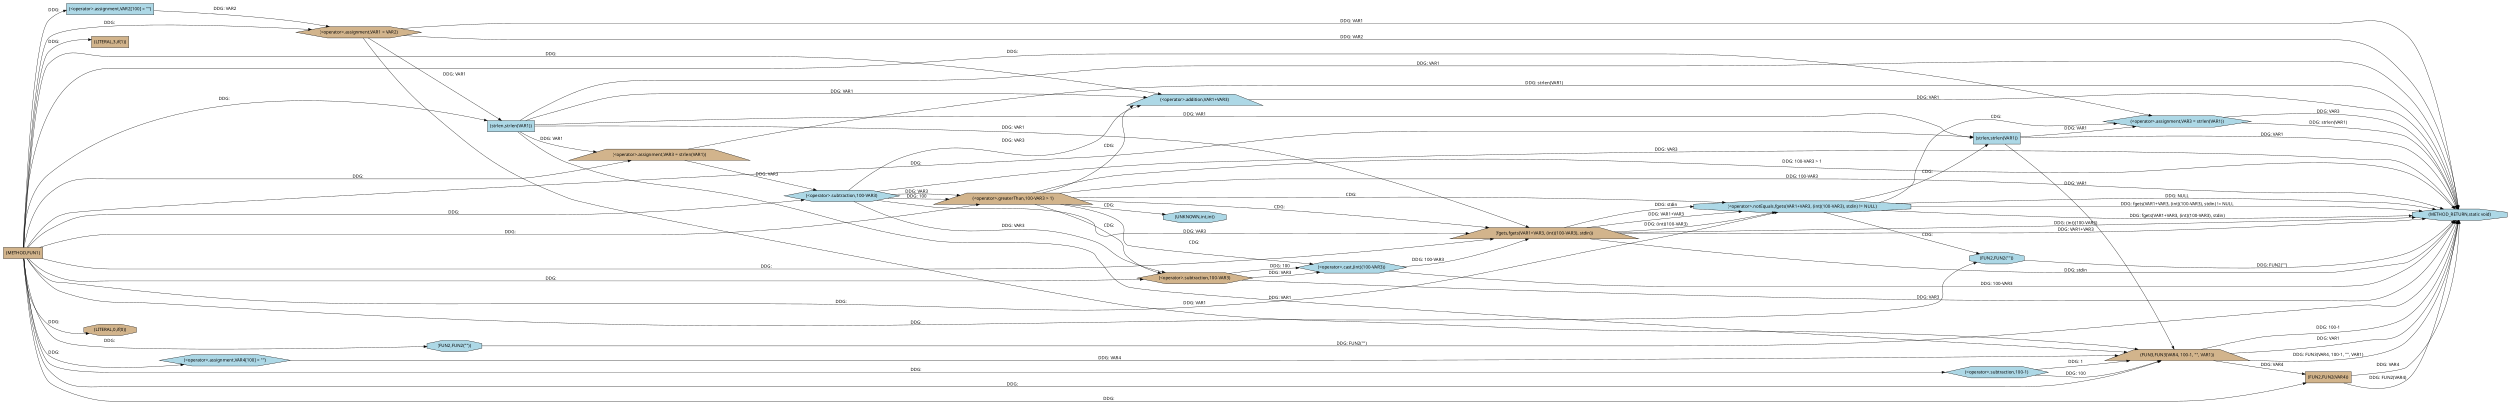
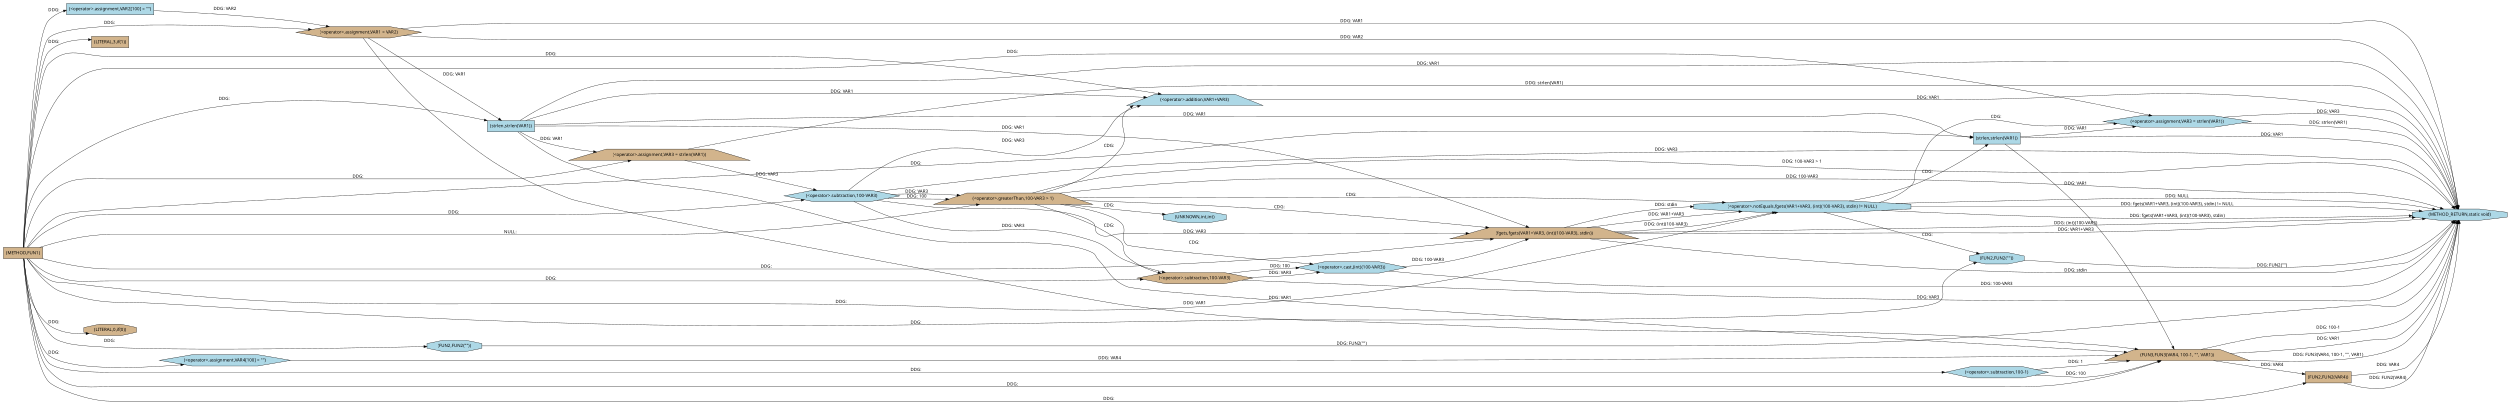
edge "(METHOD,FUN1)" -> "(<operator>.greaterThan,100-VAR3 > 1)": label "DDG: " -> "NULL: "
